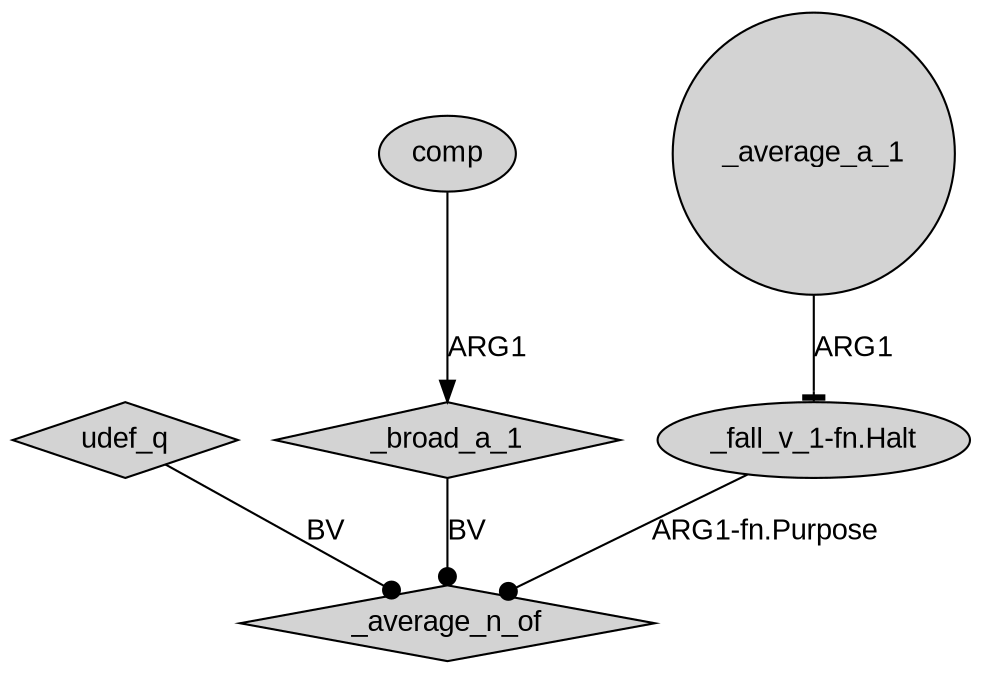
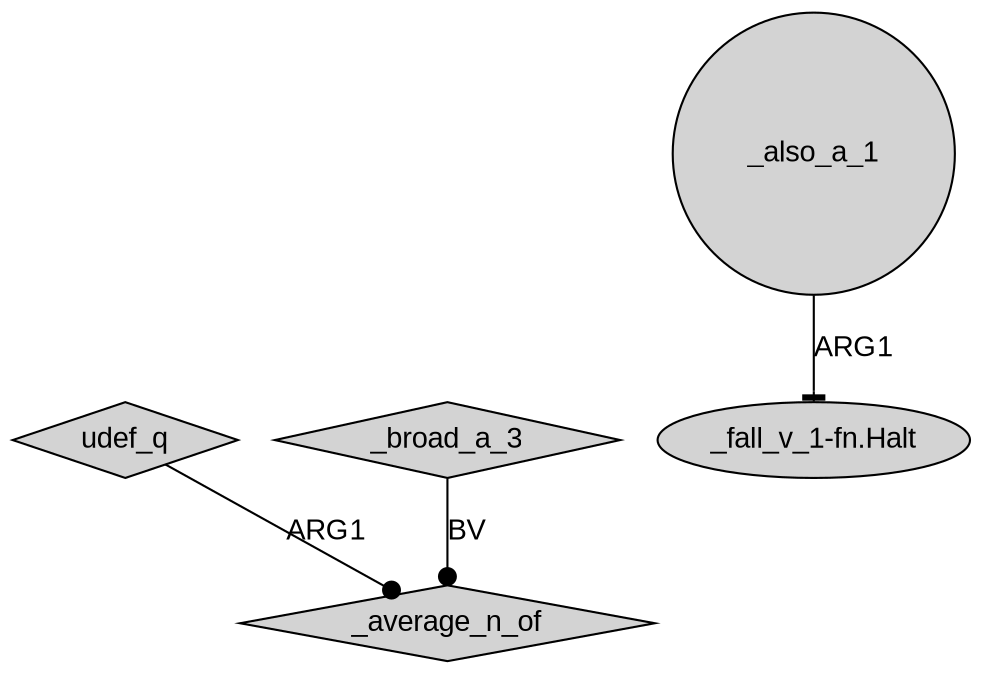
node "comp": removed
node "_average_a_1": label "_average_a_1" -> "_also_a_1"
node "_broad_a_1": label "_broad_a_1" -> "_broad_a_3"
edge "_fall_v_1-fn.Halt" -> "_average_n_of": removed, label "ARG1-fn.Purpose"
edge "udef_q" -> "_average_n_of": label "BV" -> "ARG1"
